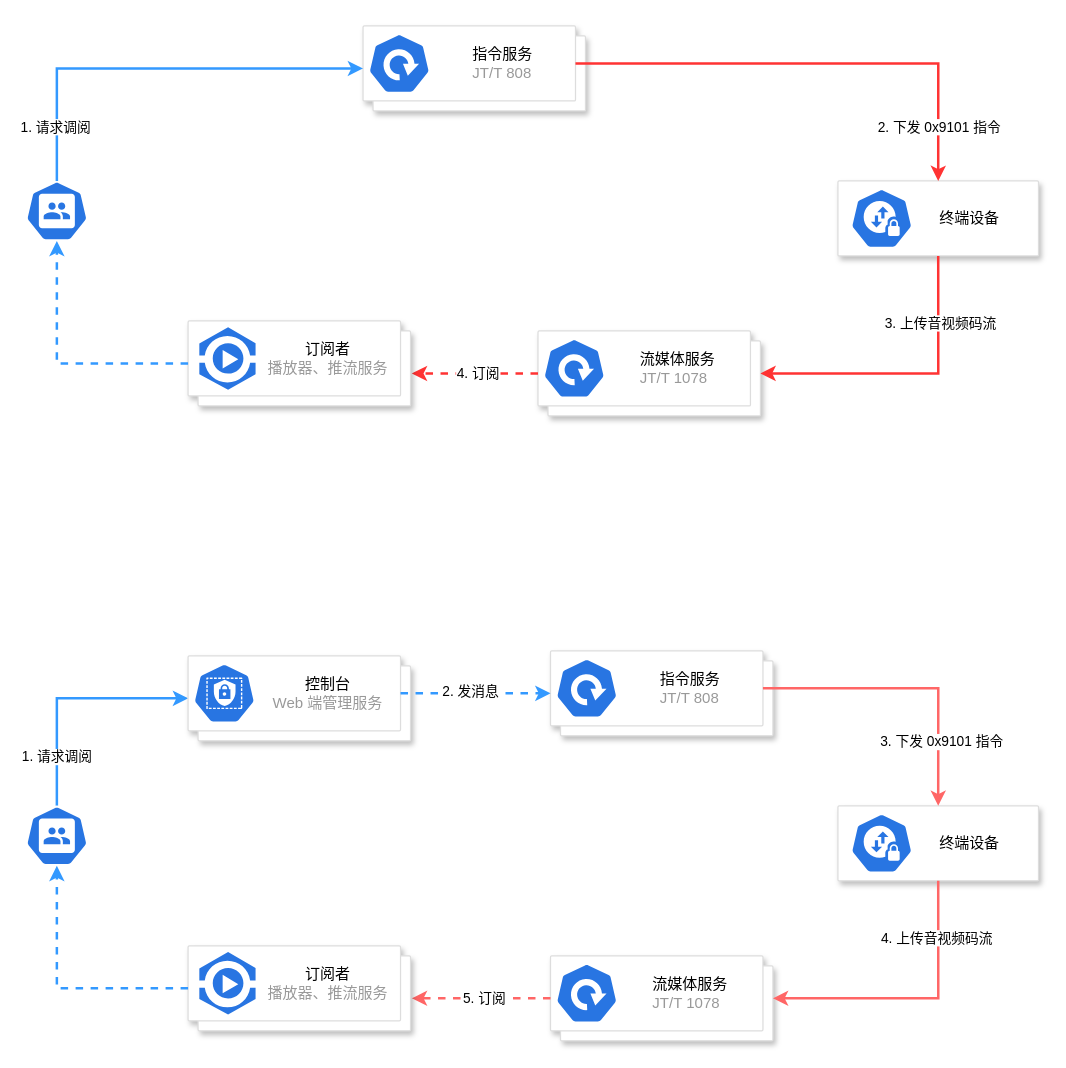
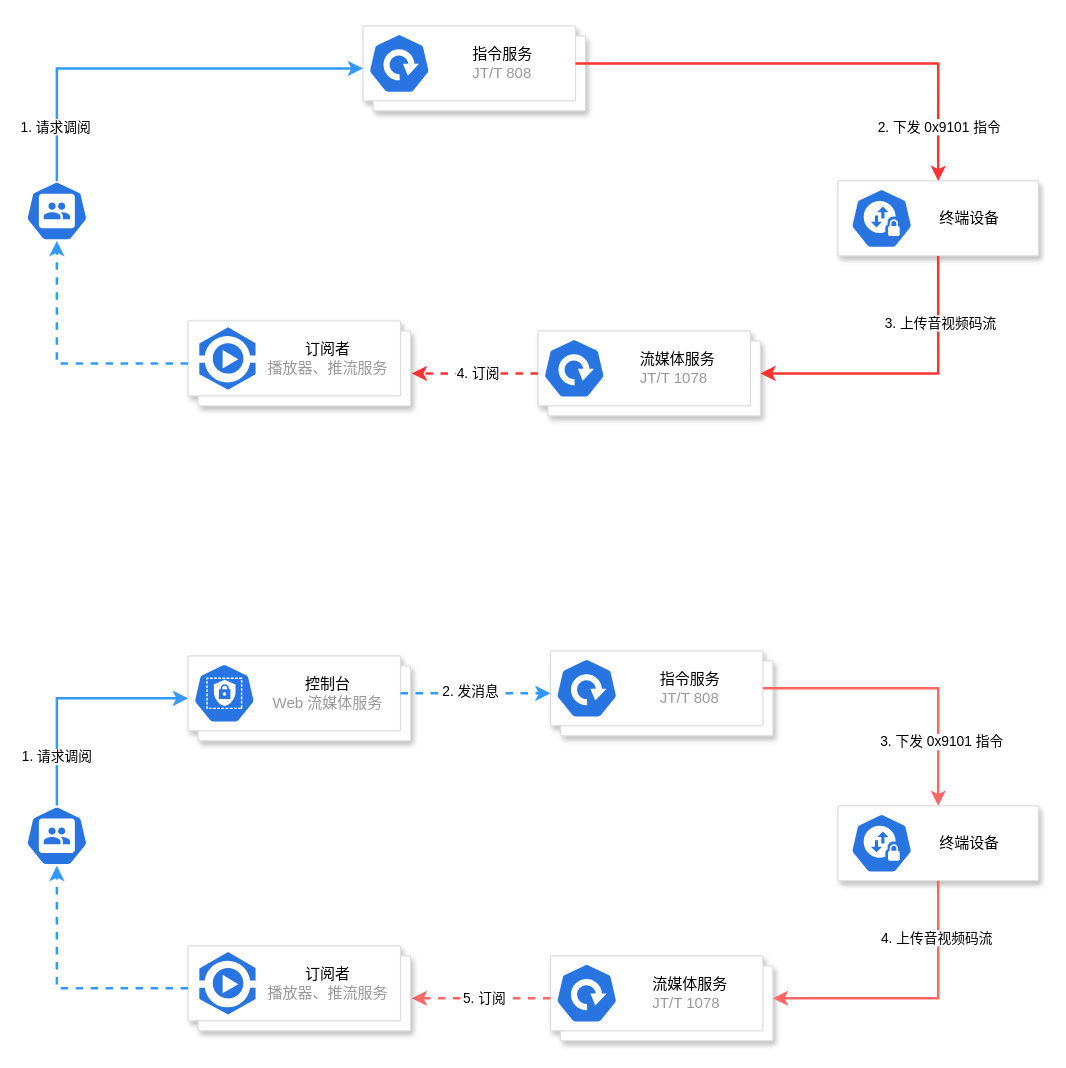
node "控制台 Web 端管理服务": label "控制台 Web 端管理服务" -> "控制台 Web 流媒体服务"
